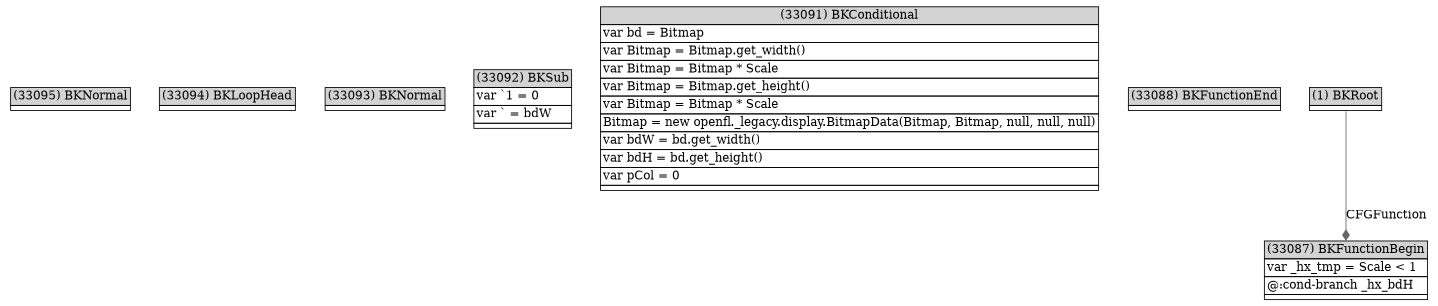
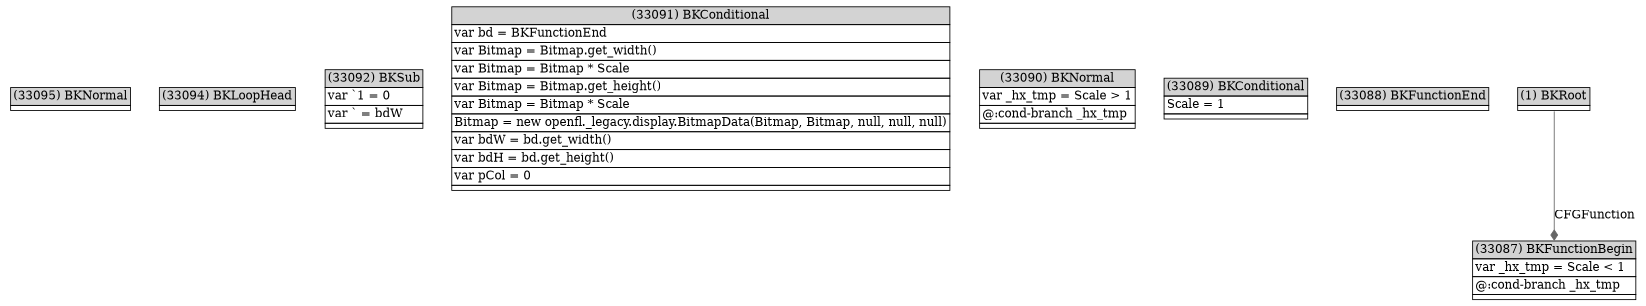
node "(33091) BKConditional": text "var bd = Bitmap" -> "var bd = BKFunctionEnd"
node "(33093) BKNormal": removed
node "(33090) BKNormal": added
node "(33089) BKConditional": added
node "(33087) BKFunctionBegin": text "@:cond-branch _hx_bdH" -> "@:cond-branch _hx_tmp"
